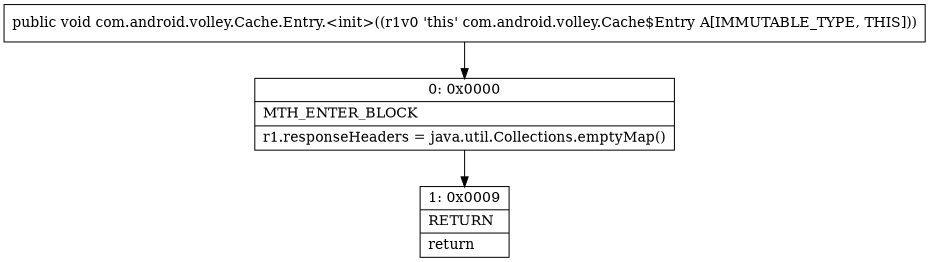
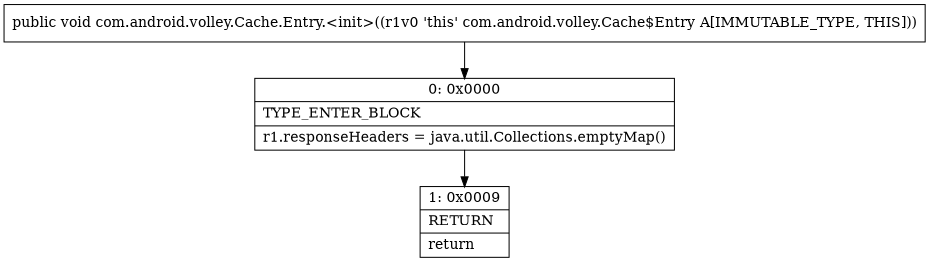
node "0: 0x0000": text "MTH_ENTER_BLOCK" -> "TYPE_ENTER_BLOCK"
